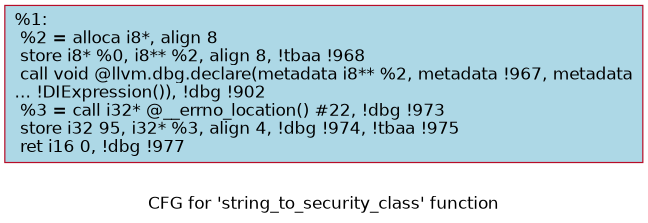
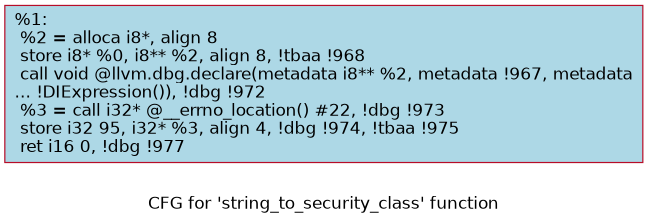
node "%1:": text "... !DIExpression()), !dbg !902" -> "... !DIExpression()), !dbg !972"
